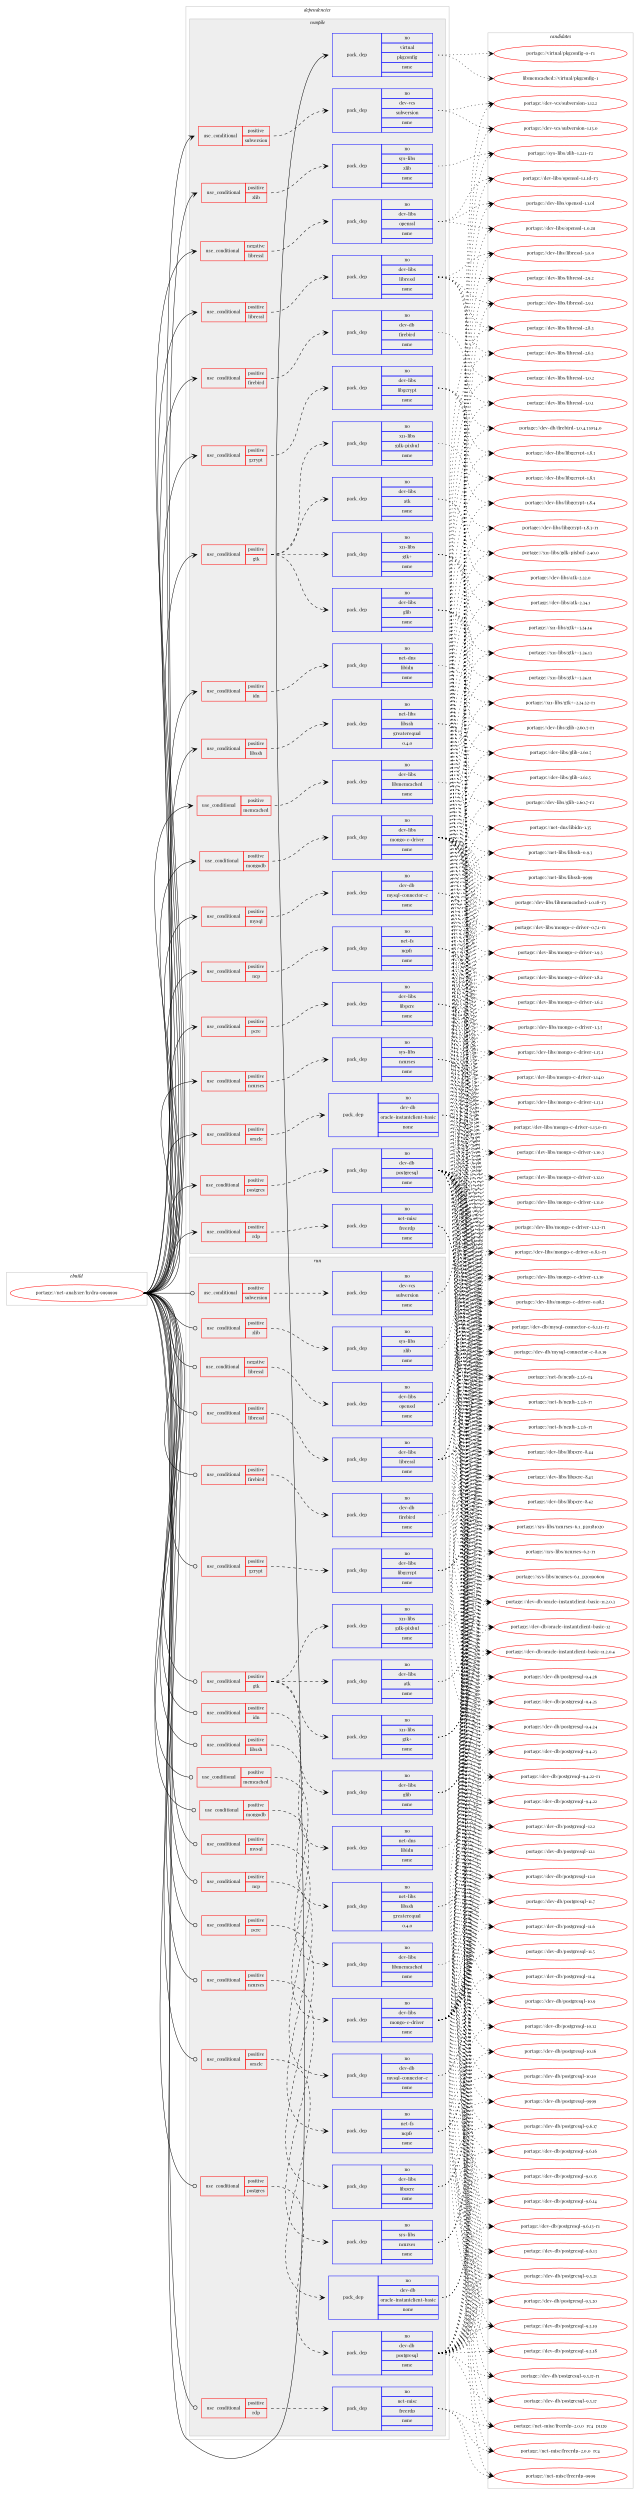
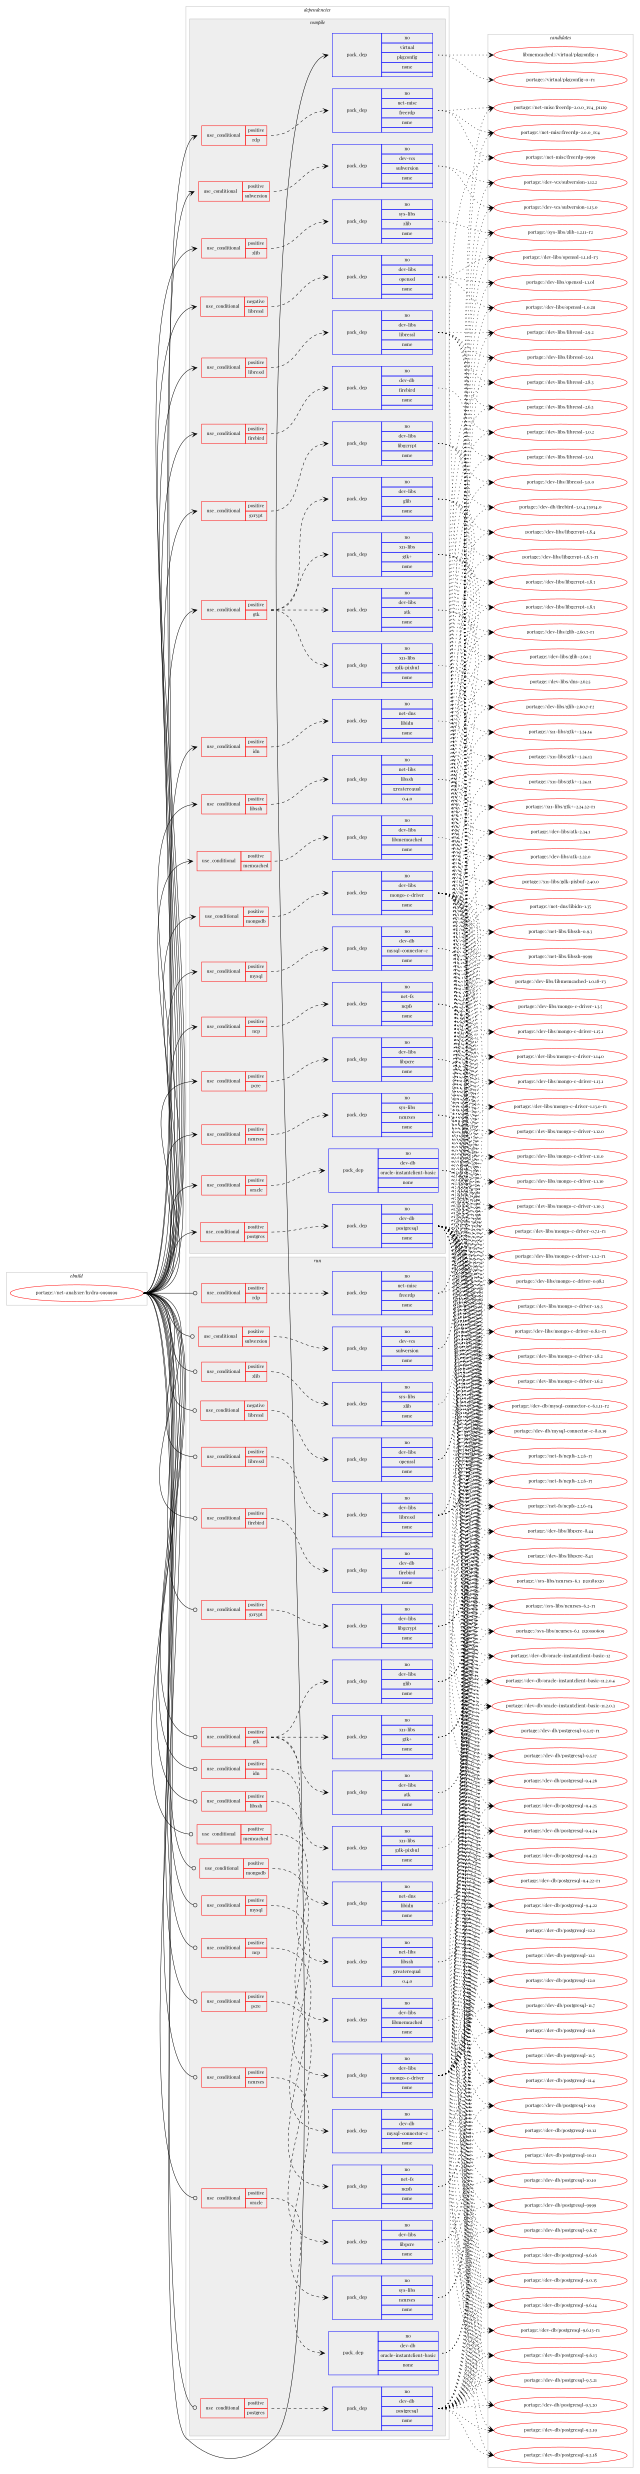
node "portage://dev-libs/glib-2.62.5": label "portage://dev-libs/glib-2.62.5" -> "portage://dev-libs/dns-2.62.5"
node "portage://dev-libs/libpcre-8.42": removed
node "portage://dev-db/postgresql-10.16": label "portage://dev-db/postgresql-10.16" -> "portage://dev-db/postgresql-10.11"
